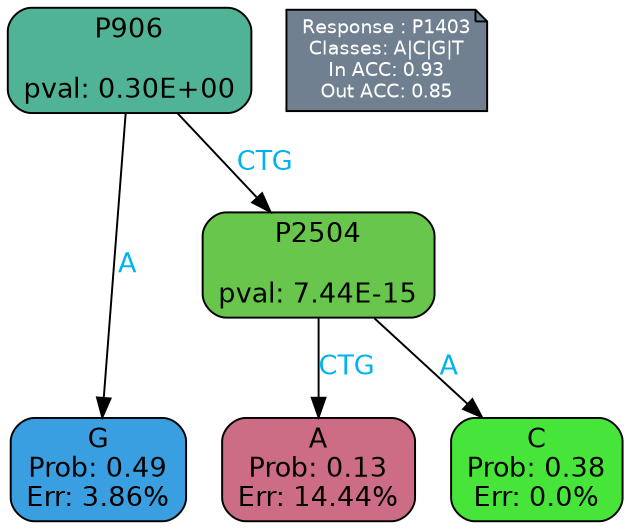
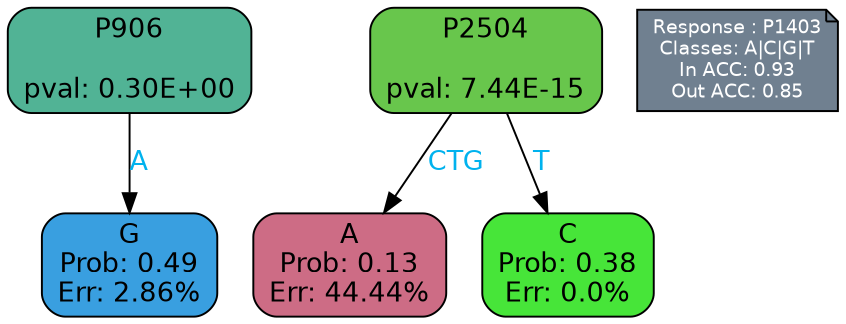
edge "P906 pval: 0.30E+00" -> "P2504 pval: 7.44E-15": removed, label "CTG"
edge "P2504 pval: 7.44E-15" -> "C Prob: 0.38 Err: 0.0%": label "A" -> "T"
node "G Prob: 0.49 Err: 3.86%": label "G Prob: 0.49 Err: 3.86%" -> "G Prob: 0.49 Err: 2.86%"
node "A Prob: 0.13 Err: 14.44%": label "A Prob: 0.13 Err: 14.44%" -> "A Prob: 0.13 Err: 44.44%"
